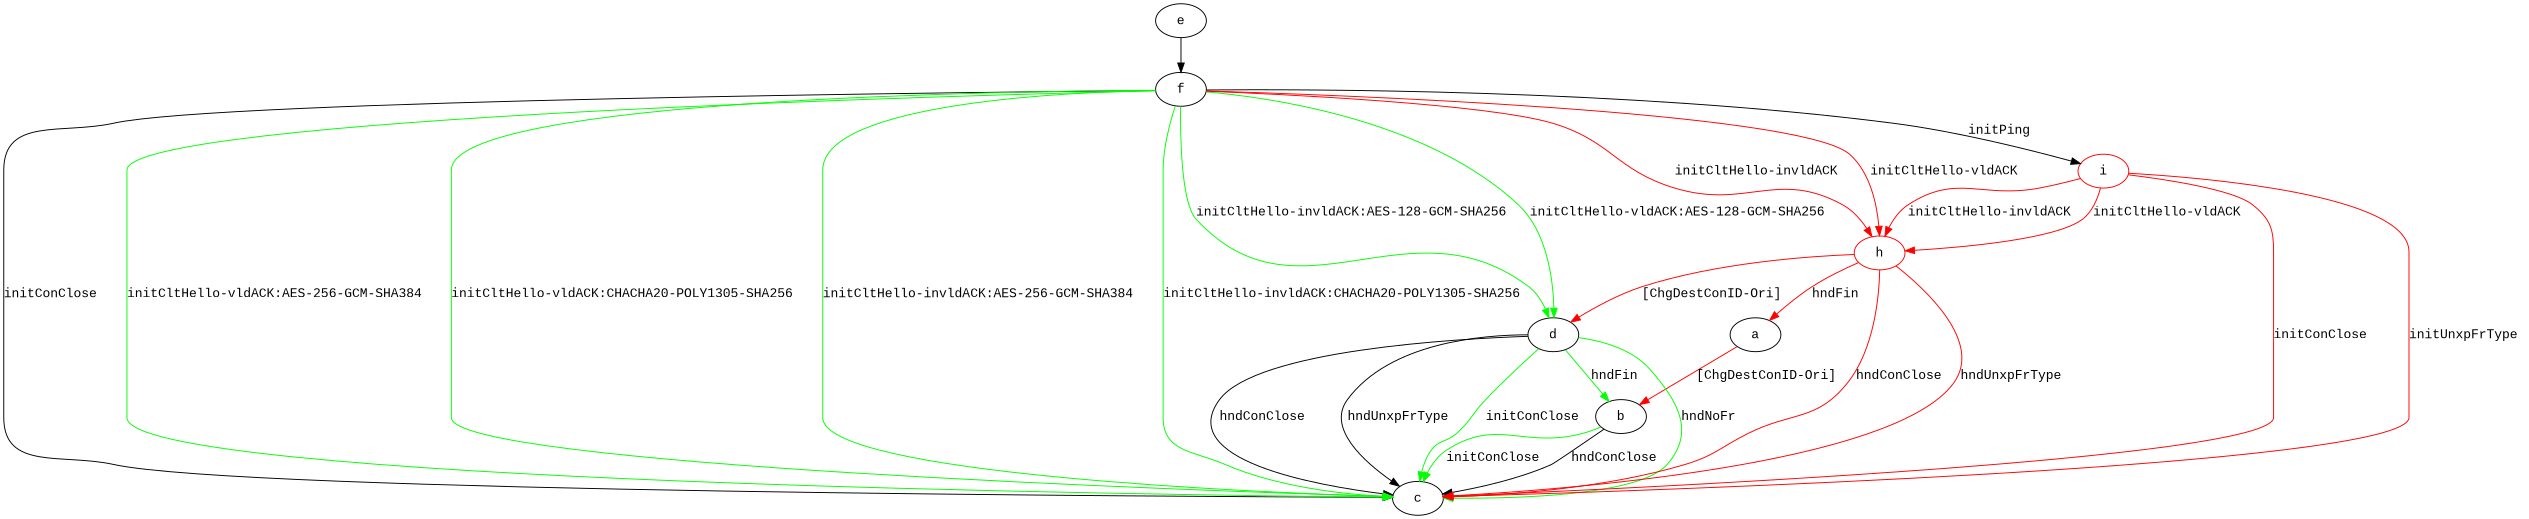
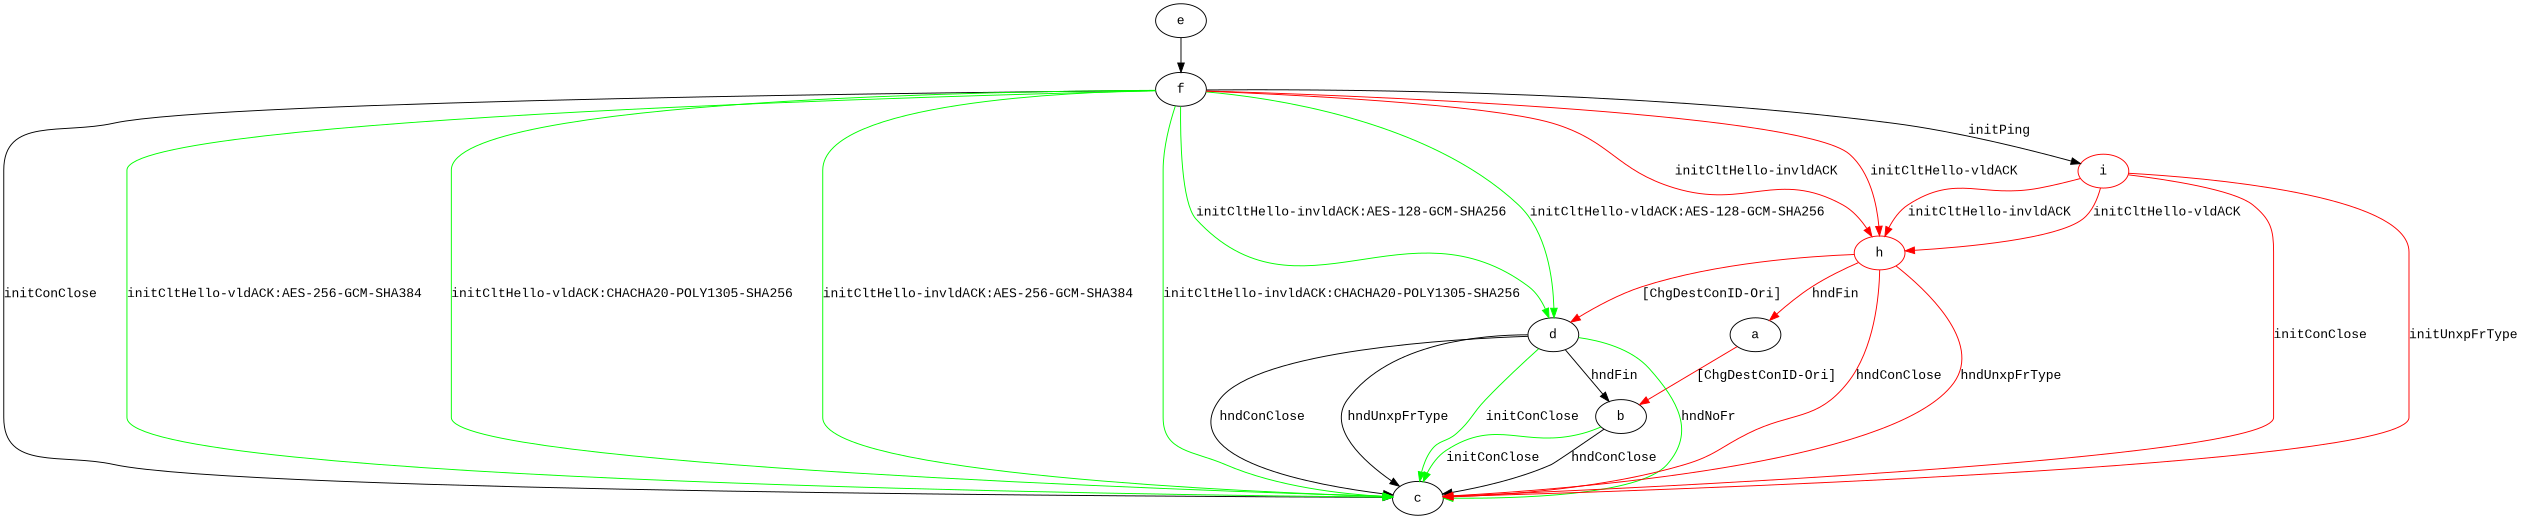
edge "d" -> "b": color green -> black
